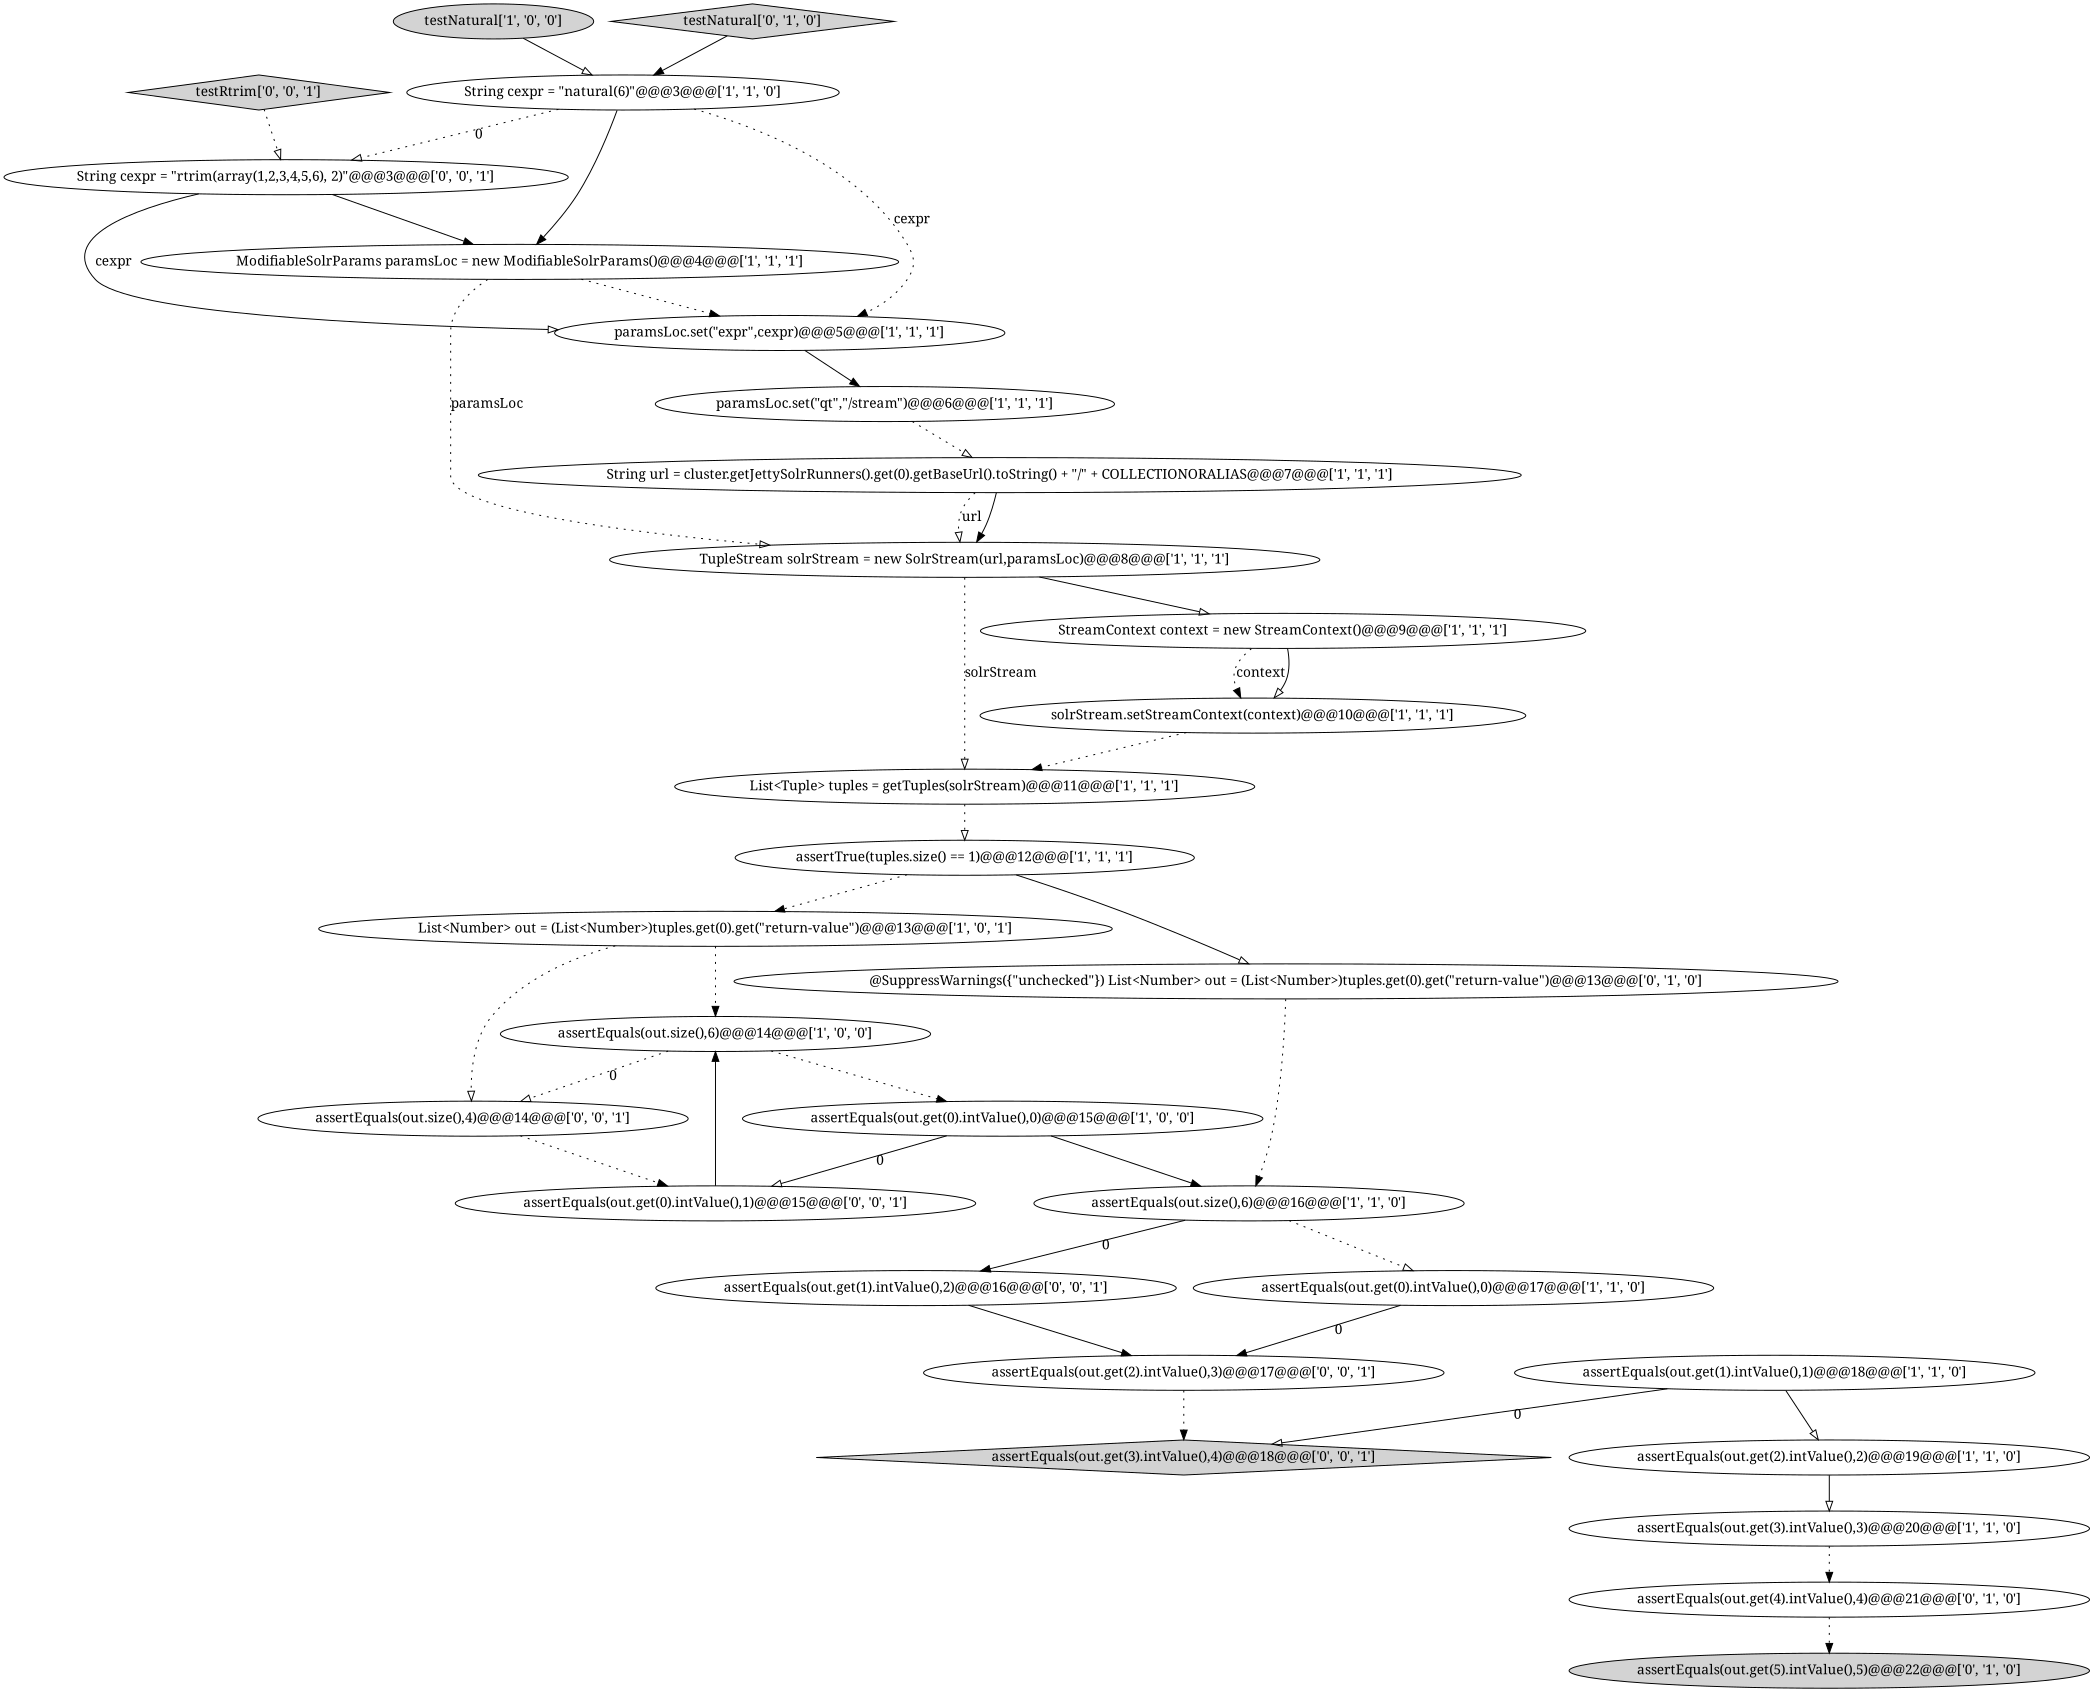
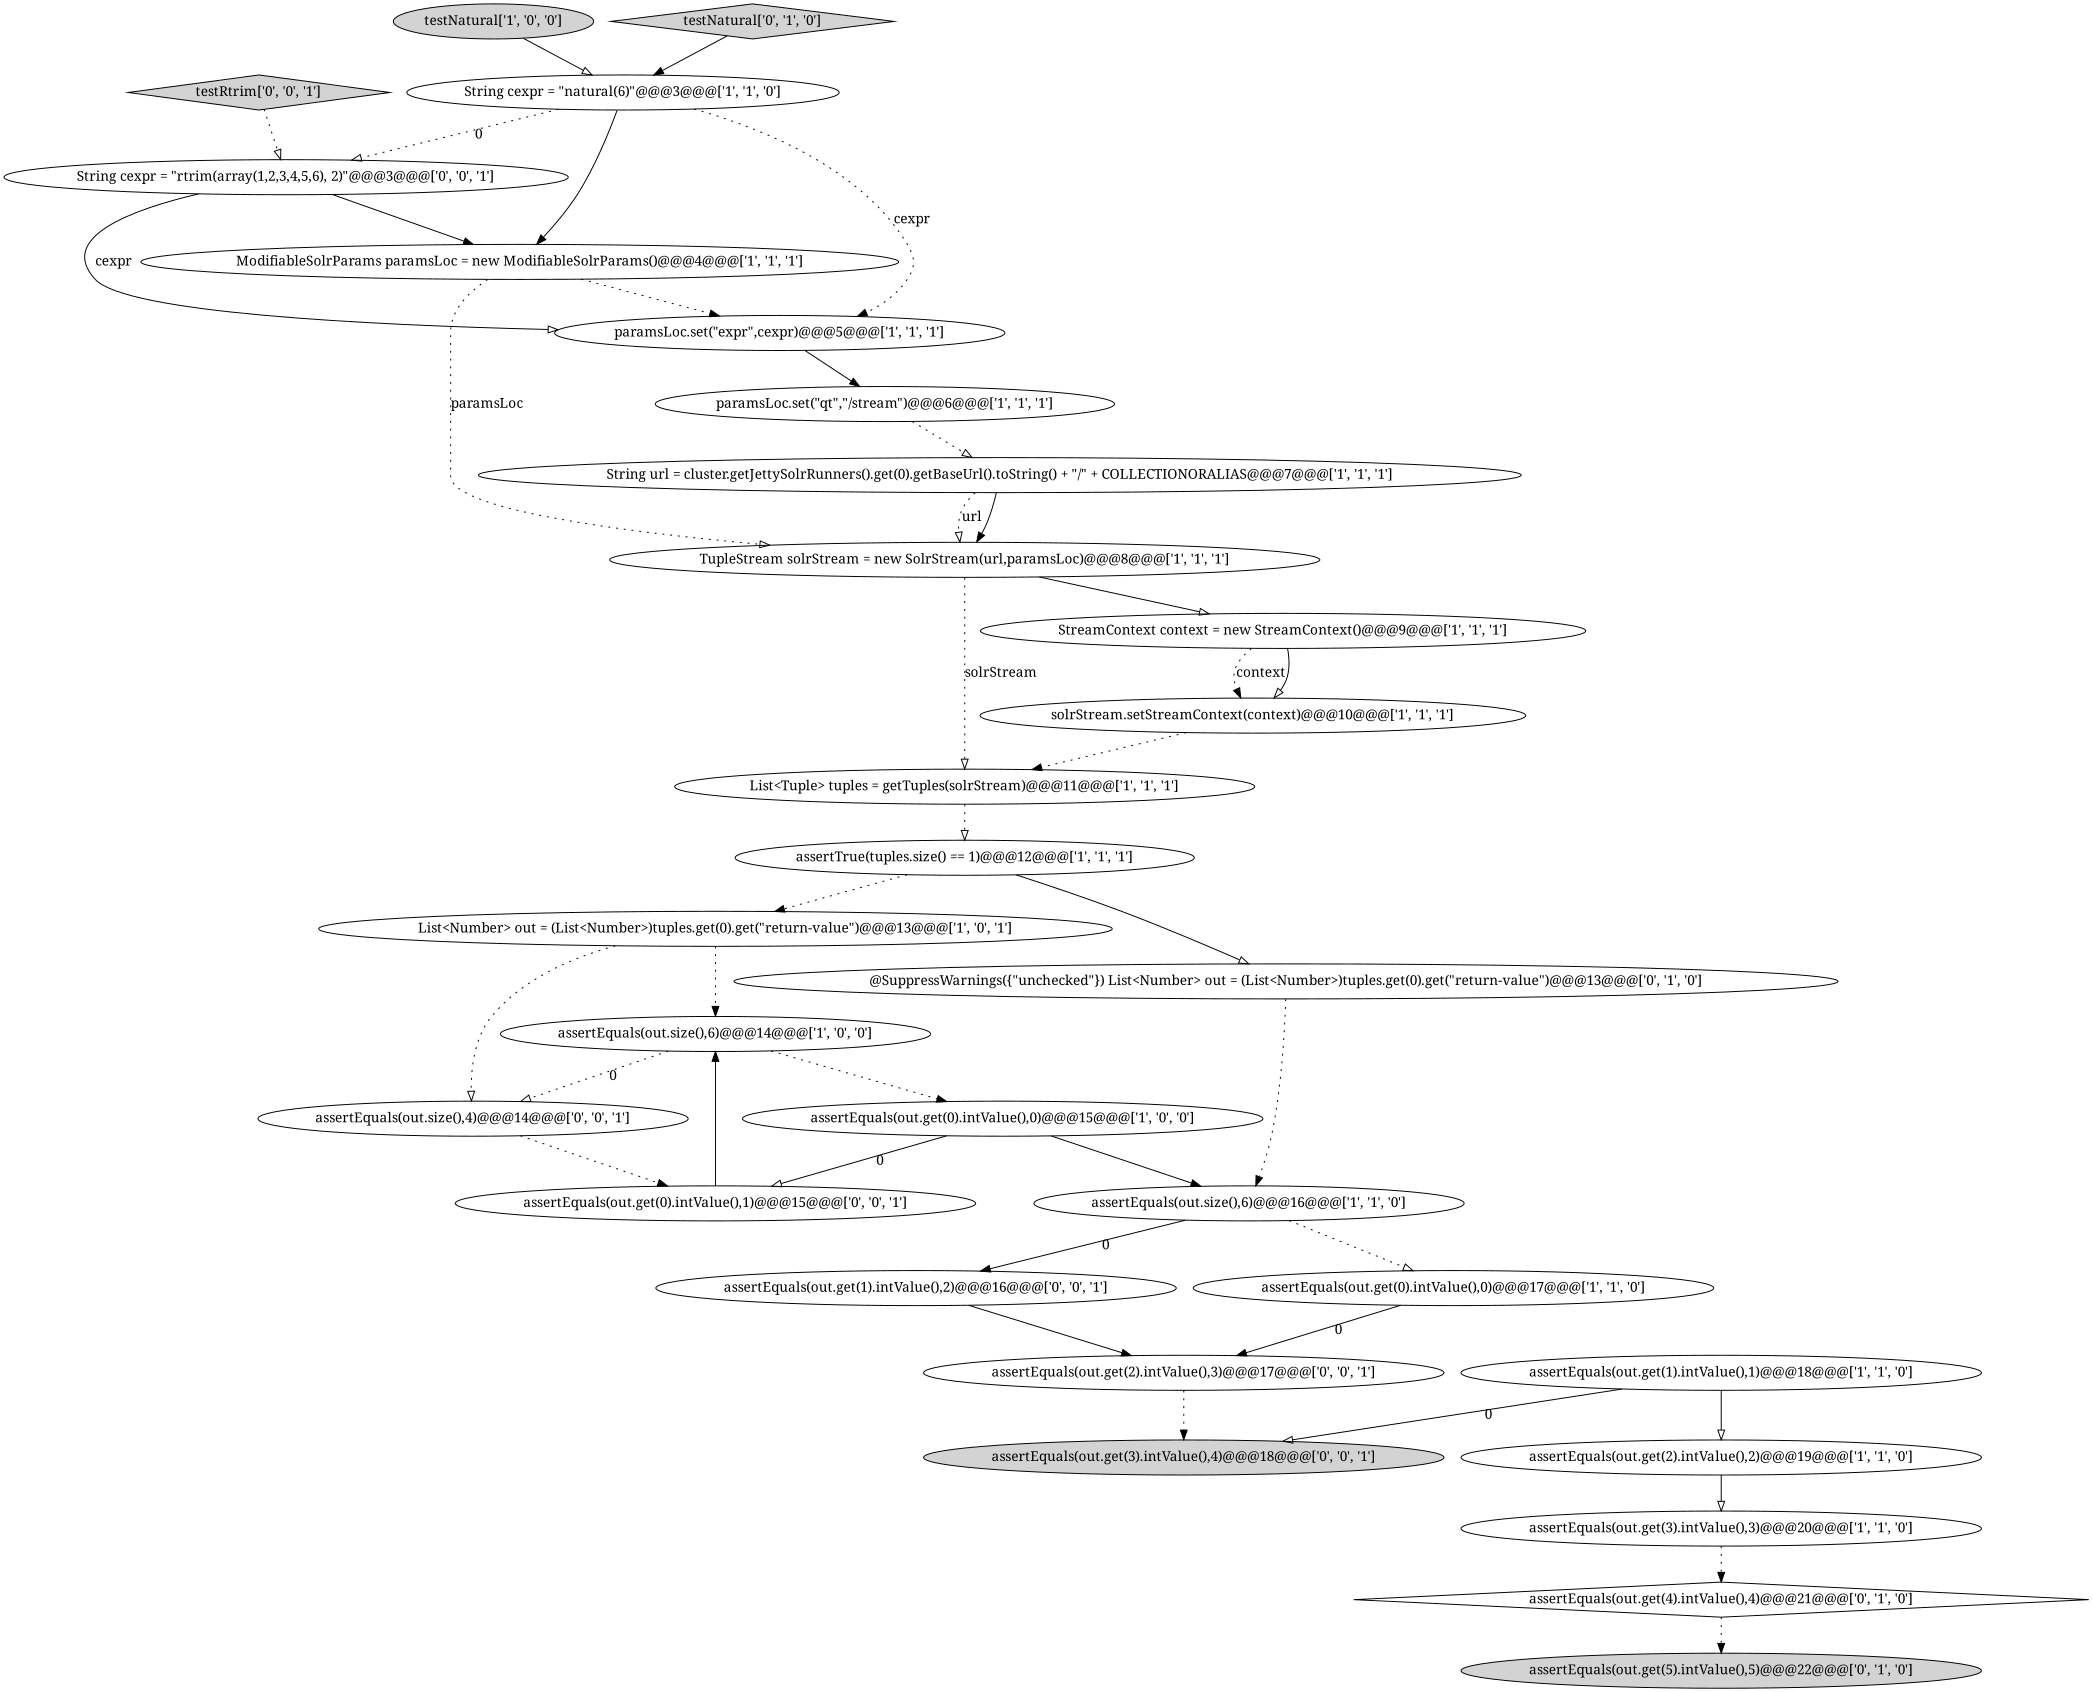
node "assertEquals(out.get(3).intValue(),4)@@@18@@@['0', '0', '1']": shape diamond -> ellipse
node "assertEquals(out.get(4).intValue(),4)@@@21@@@['0', '1', '0']": shape ellipse -> diamond
